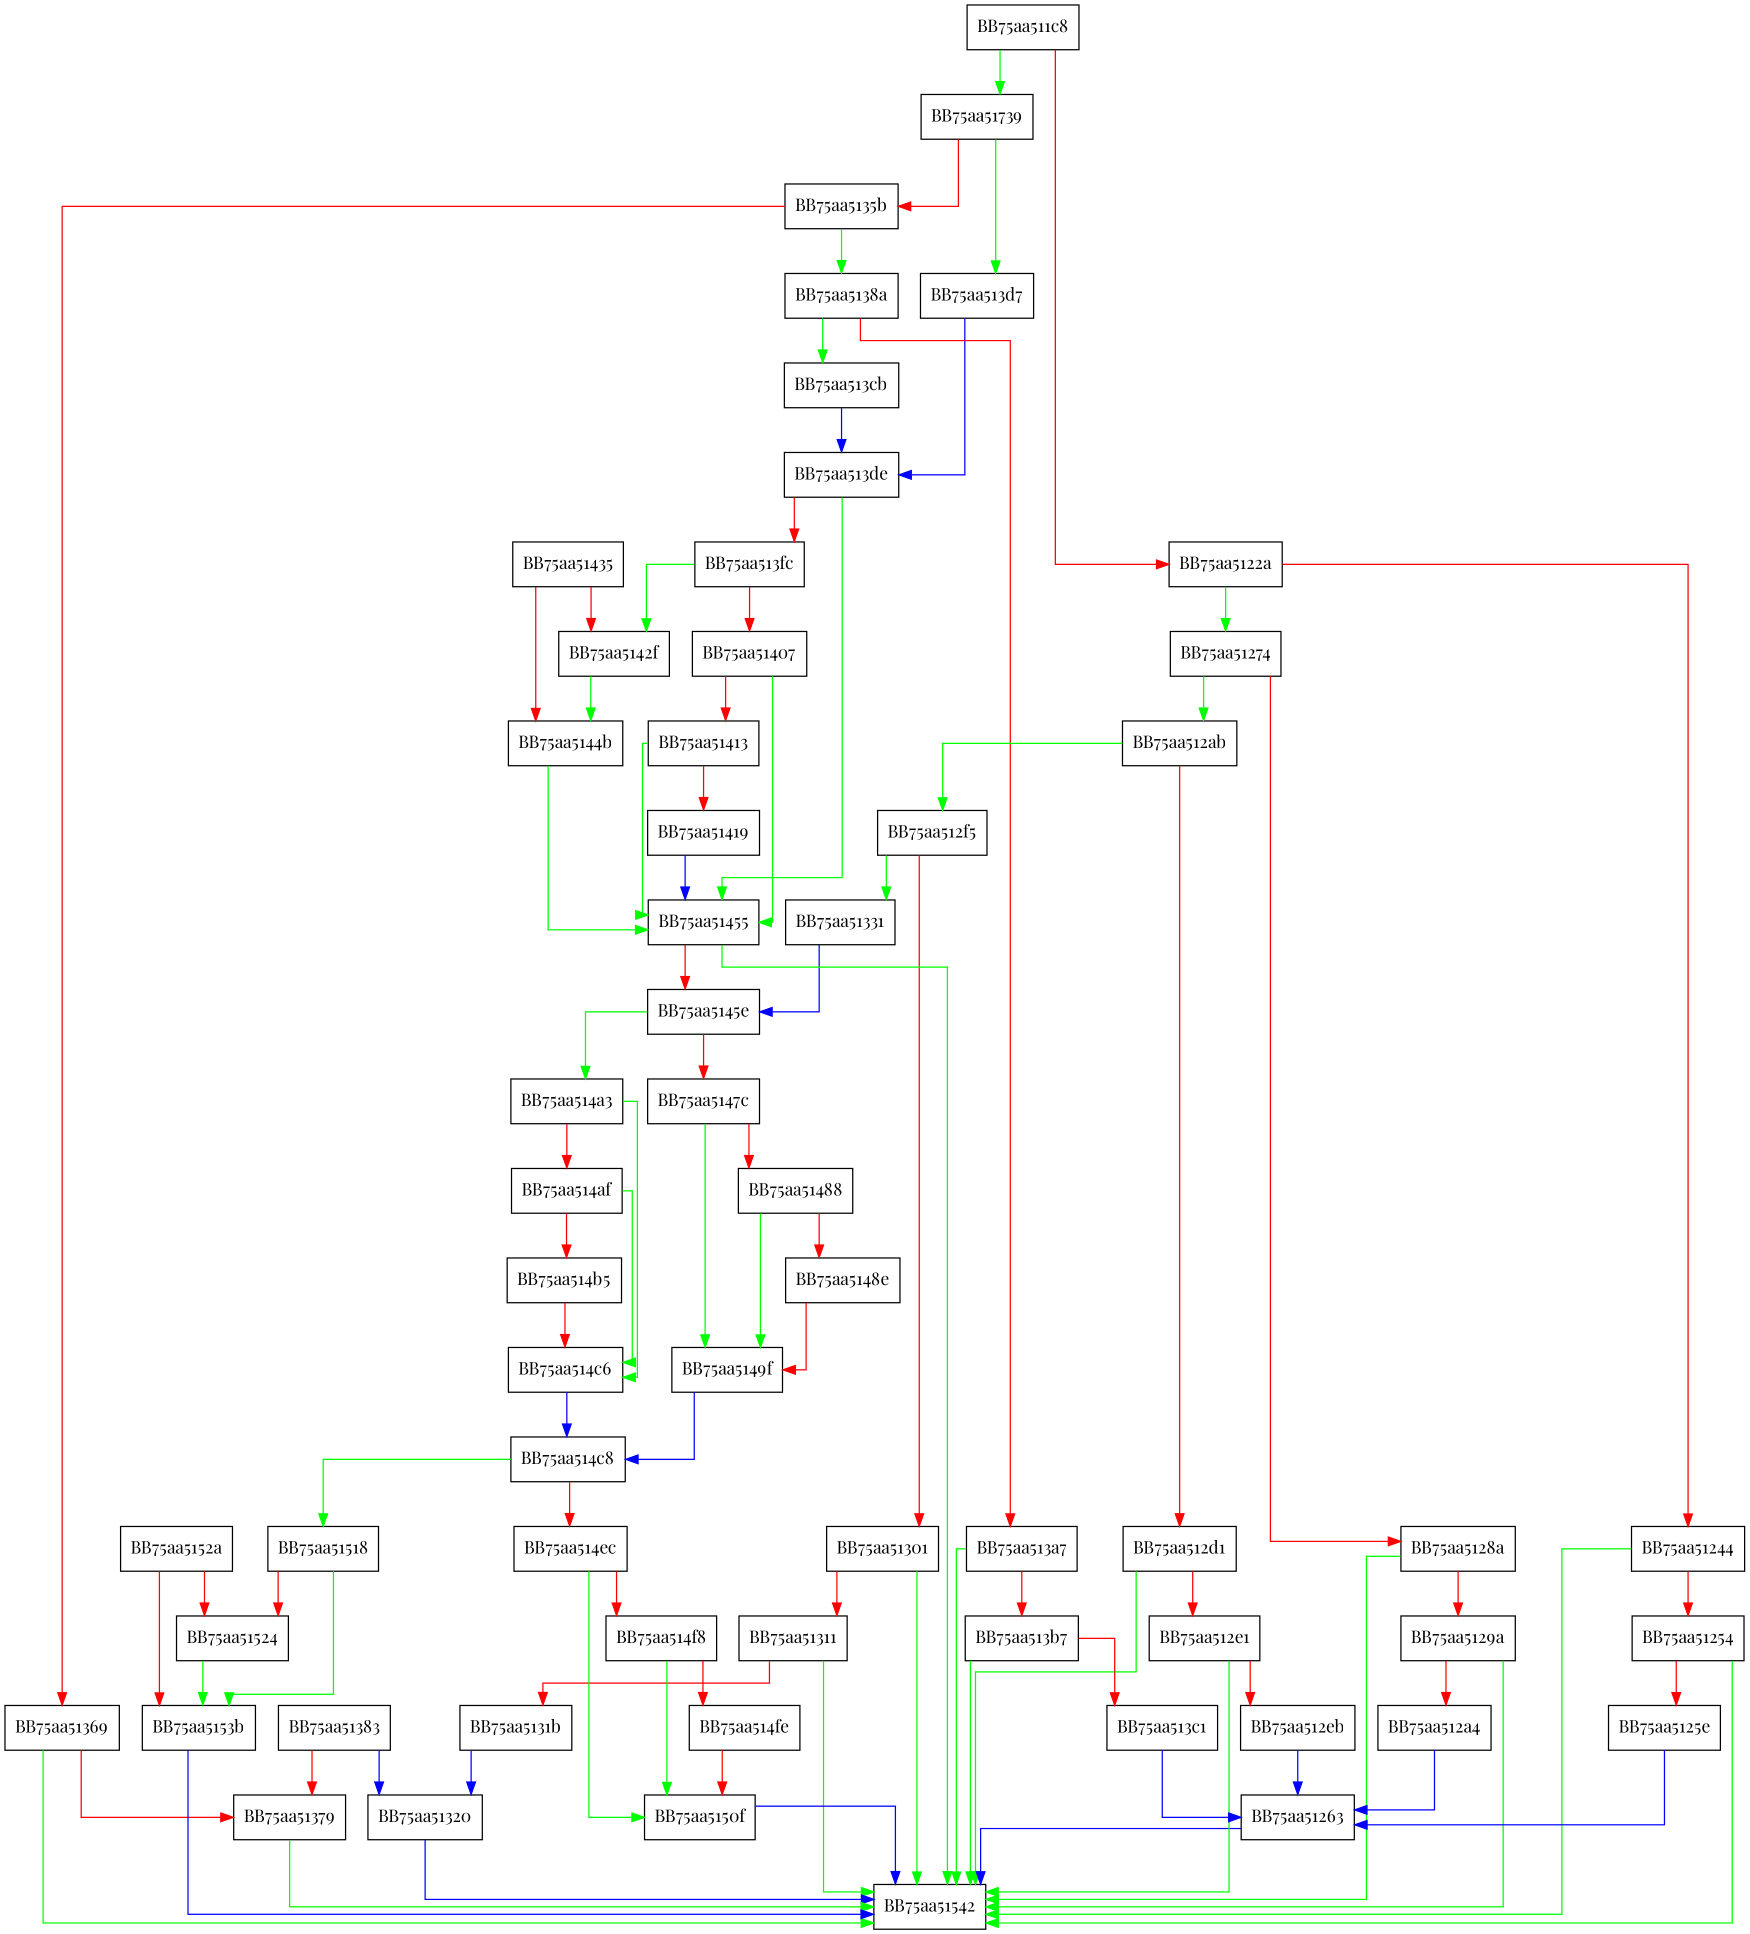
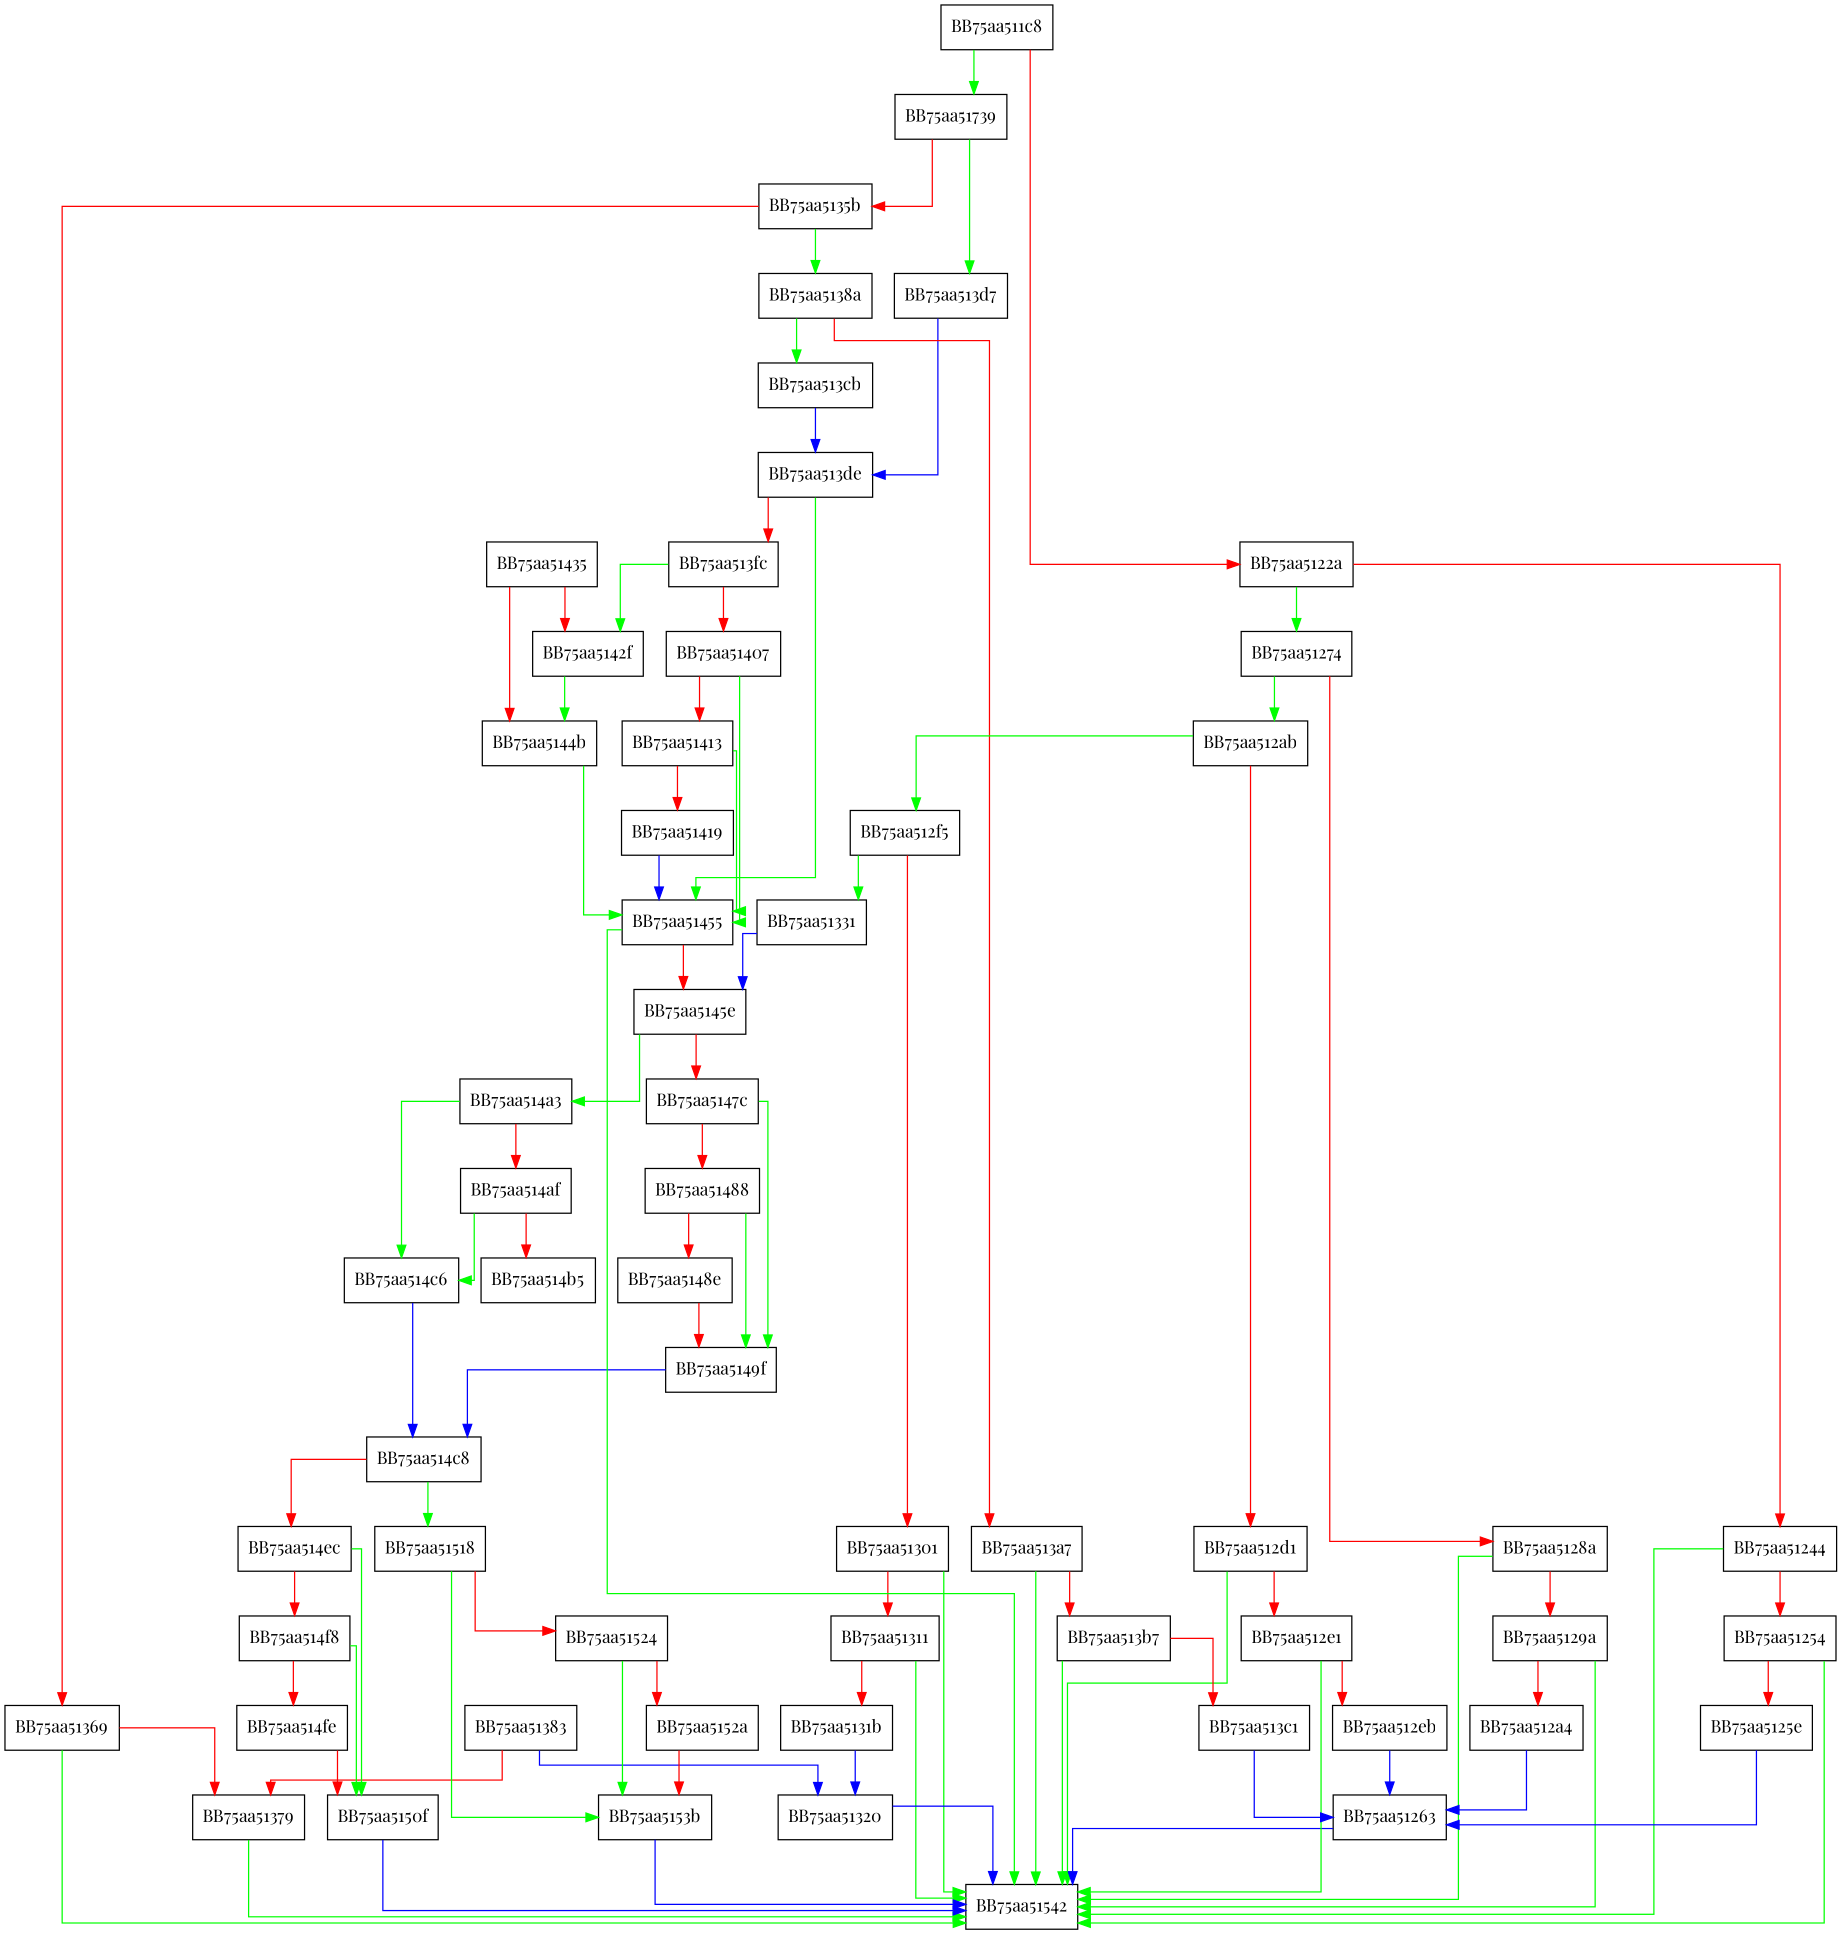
edge "BB75aa514b5" -> "BB75aa514c6": removed
edge "BB75aa5152a" -> "BB75aa51524": reversed
